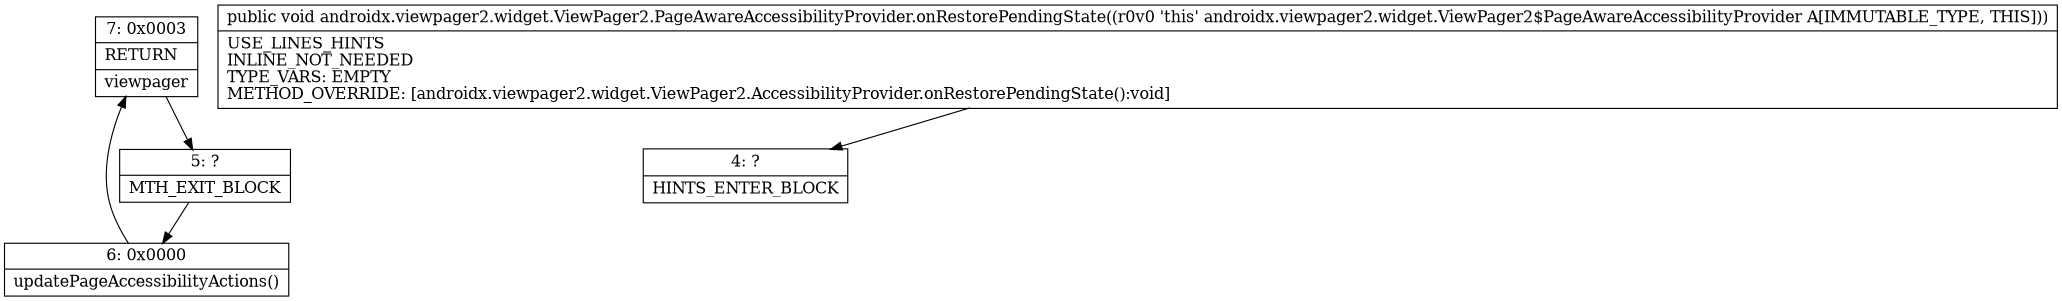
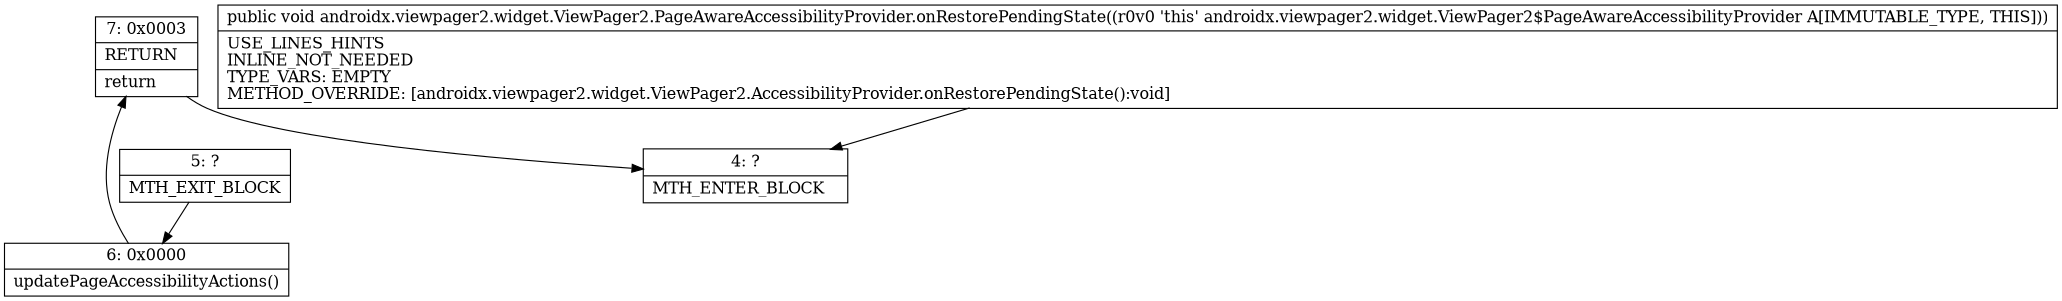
node "7: 0x0003": text "viewpager" -> "return"
edge "7: 0x0003" -> "5: ?": now "7: 0x0003" -> "4: ?"
node "4: ?": text "HINTS_ENTER_BLOCK" -> "MTH_ENTER_BLOCK"
